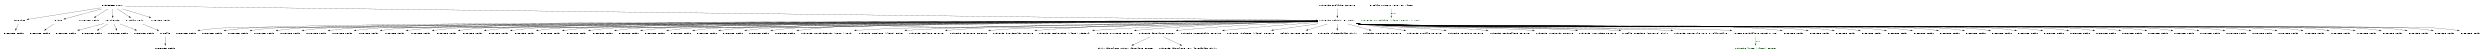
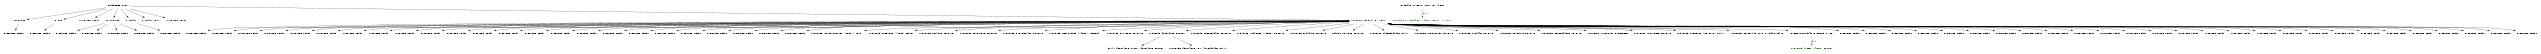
edge "Trimezia exillima Ravenna" -> "Trimezia Salisb. ex Herb.": reversed
edge "Cypella Herb." -> "Cypella": now "Iridaceae Juss." -> "Cypella"
node "Trimezia rupestris Ravenna": label "Trimezia rupestris Ravenna" -> "Trimezia rupestris Iridaceae"
node "Cypella speciosa (Ravenna) Chukr": label "Cypella speciosa (Ravenna) Chukr" -> "Trimezia speciosa (Ravenna) Chukr"
